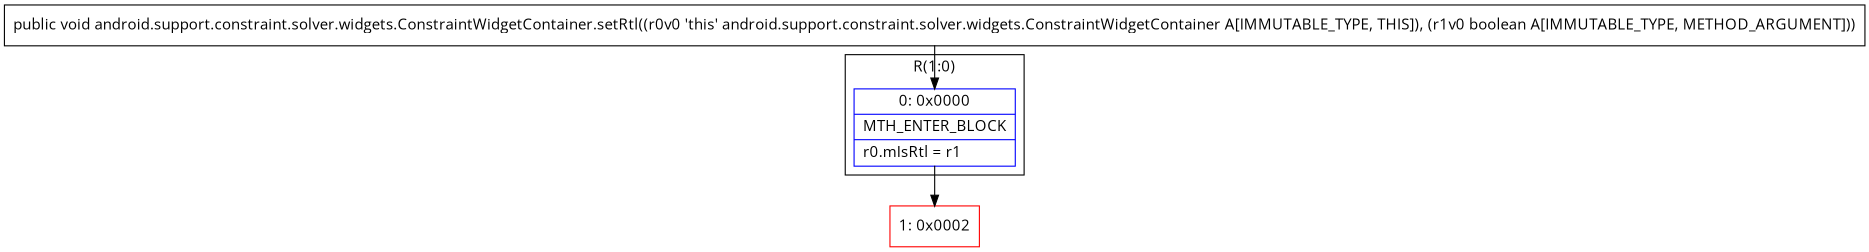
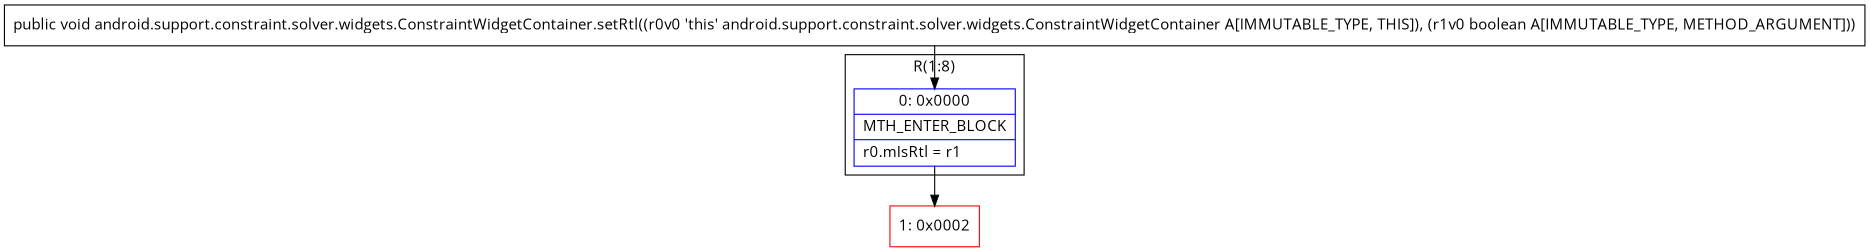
cluster "R(1:0)": label "R(1:0)" -> "R(1:8)"
